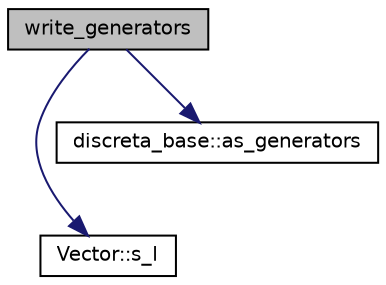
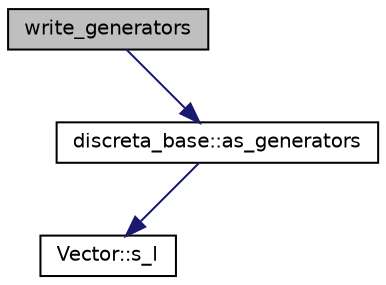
edge "write_generators" -> "Vector::s_l": now "discreta_base::as_generators" -> "Vector::s_l"
